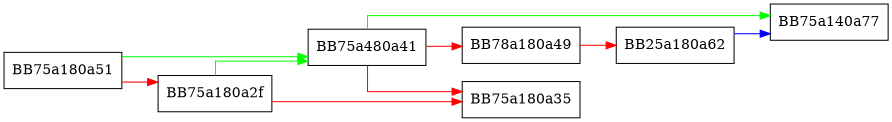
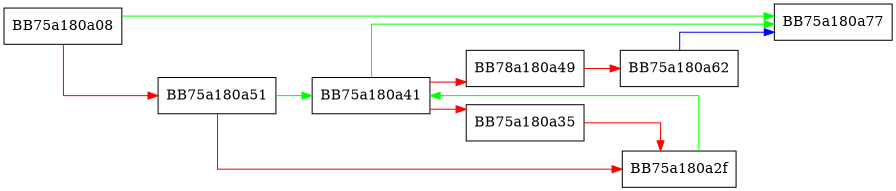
node "BB75a140a77": label "BB75a140a77" -> "BB75a180a77"
node "BB75a180a08": added
node "BB25a180a62": label "BB25a180a62" -> "BB75a180a62"
node "BB75a480a41": label "BB75a480a41" -> "BB75a180a41"
edge "BB75a180a2f" -> "BB75a180a35": reversed
